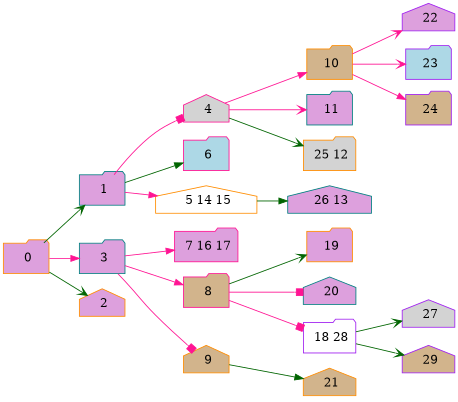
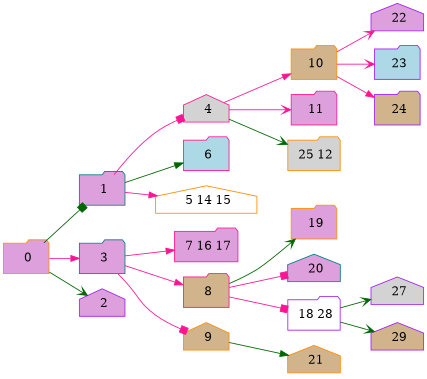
node "11": color teal -> deeppink
node "26 13": removed
edge "0" -> "1": arrowhead vee -> box
node "2": color darkorange -> purple
